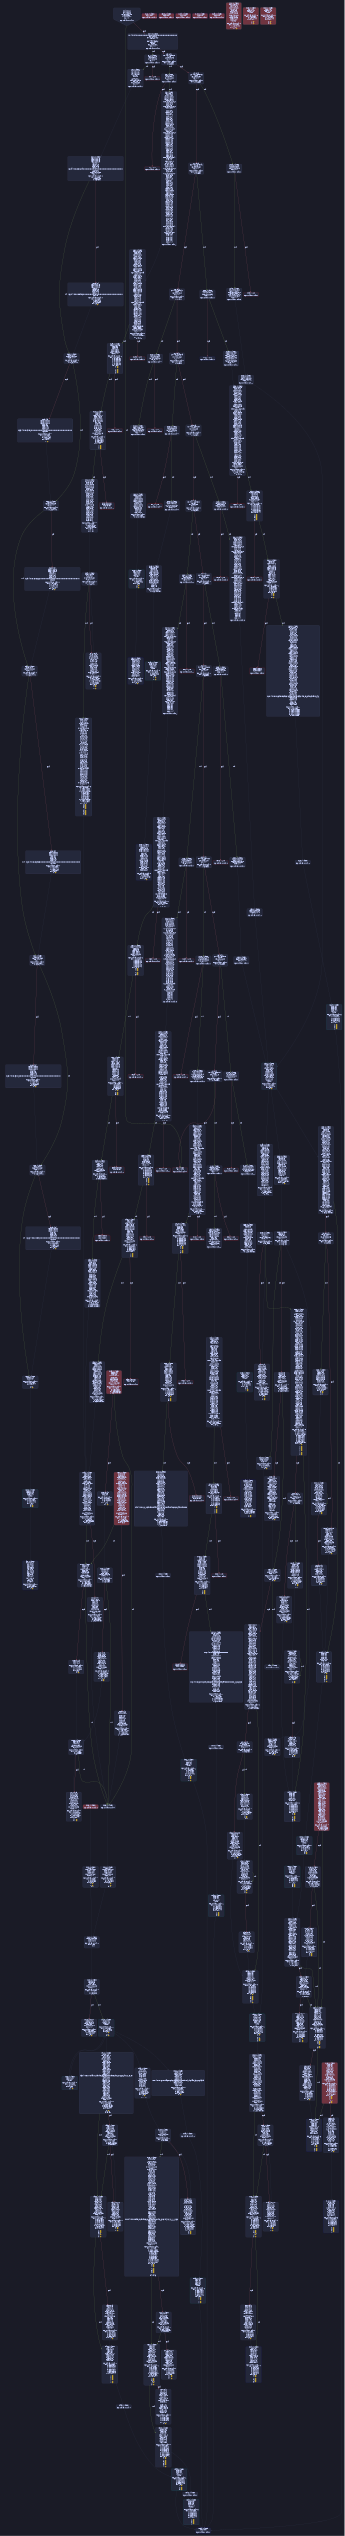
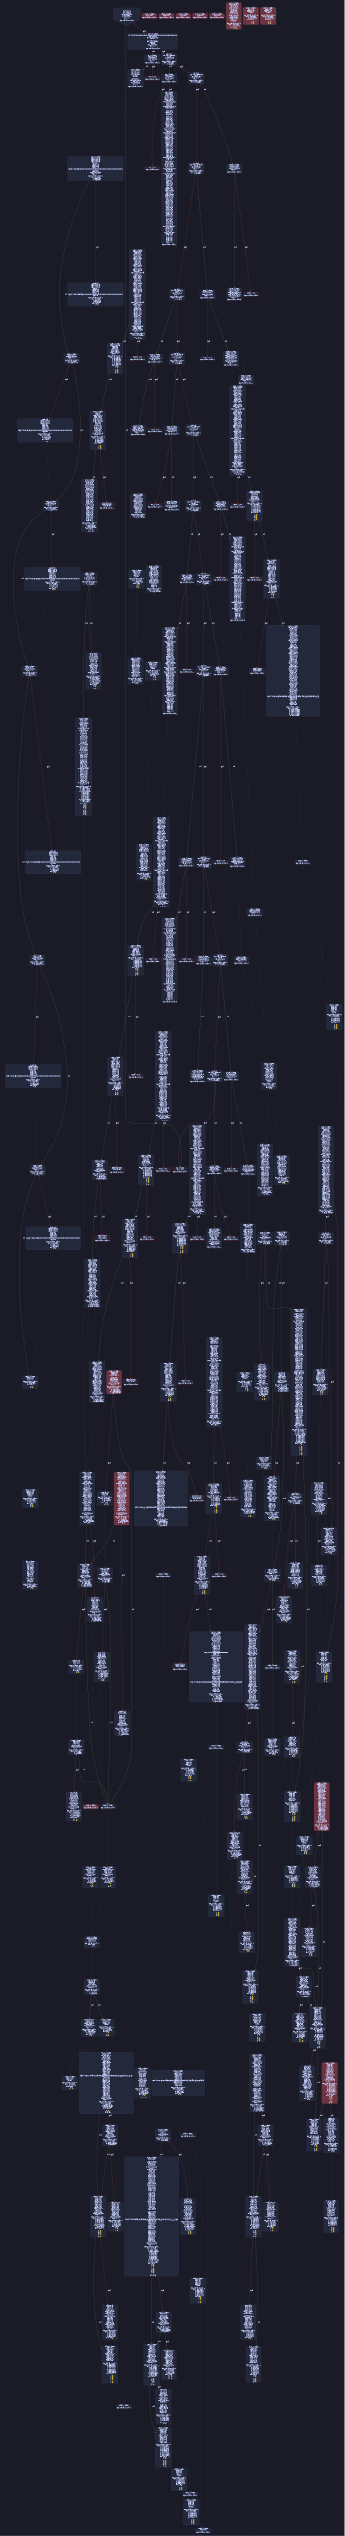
node "[fc] INVALID Stack size req: 0, sizeΔ: 0": label "[fc] INVALID Stack size req: 0, sizeΔ: 0" -> "[fc] INVALID Stack size req: 0, fcb: 0"
node "[06f6] INVALID Stack size req: 0, sizeΔ: 0": removed
node "[0c50] INVALID Stack size req: 0, sizeΔ: 0": label "[0c50] INVALID Stack size req: 0, sizeΔ: 0" -> "[0c50] INVALID Stack size req: 0, fed: 0"
node "[04c2] INVALID Stack size req: 0, sizeΔ: 0": removed
node "[0fc5] JUMPDEST Stack size req: 0, sizeΔ: 0": label "[0fc5] JUMPDEST Stack size req: 0, sizeΔ: 0" -> "[0fc5] JUMPDEST Stack size ffd: 0, sizeΔ: 0"
node "[099f] JUMPDEST Exit size req: 0, sizeΔ: 0": label "[099f] JUMPDEST Exit size req: 0, sizeΔ: 0" -> "[099f] JUMPDEST Stack size req: 0, sizeΔ: 0"
